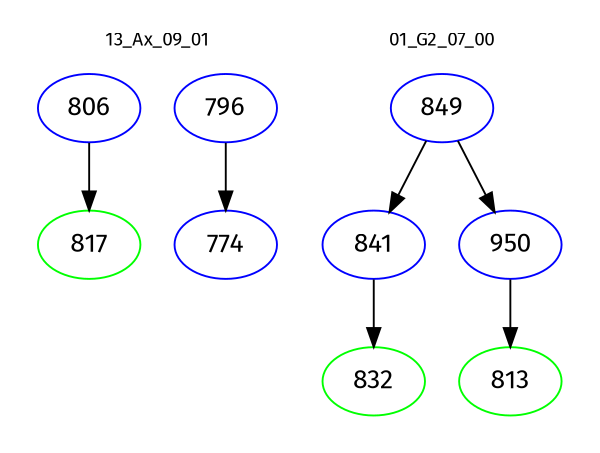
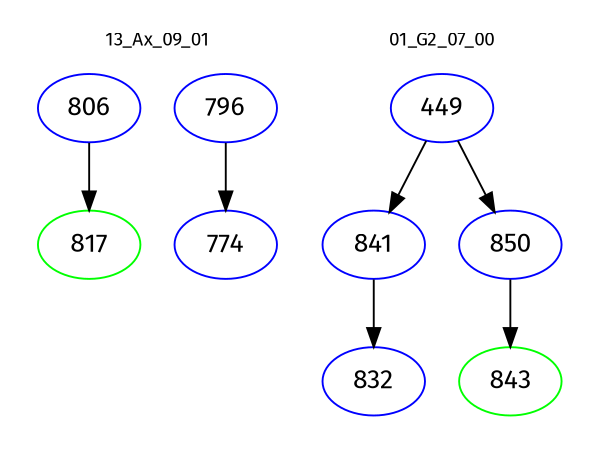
node "849": label "849" -> "449"
node "950": label "950" -> "850"
node "832": color green -> blue
node "813": label "813" -> "843"
